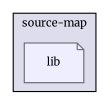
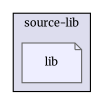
cluster "source-map": label "source-map" -> "source-lib"
